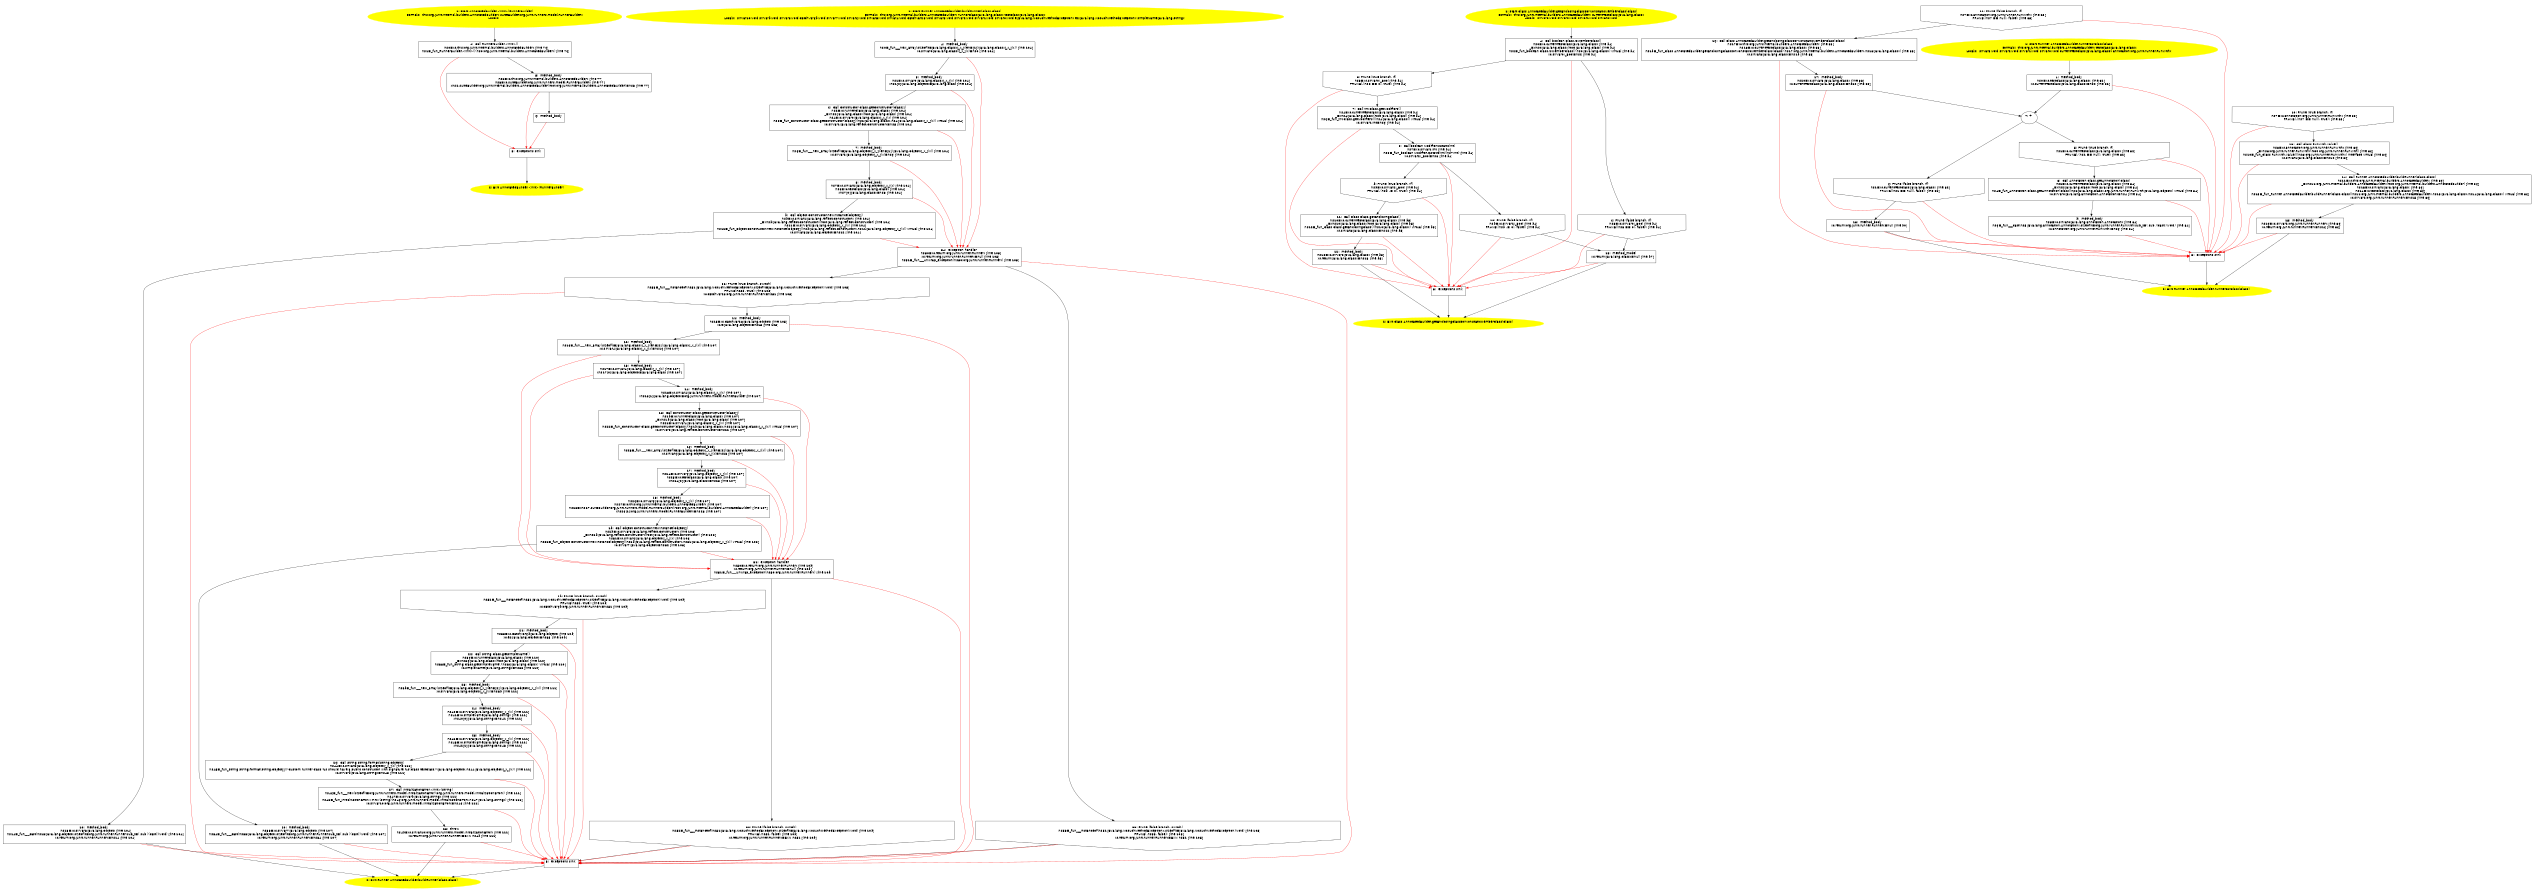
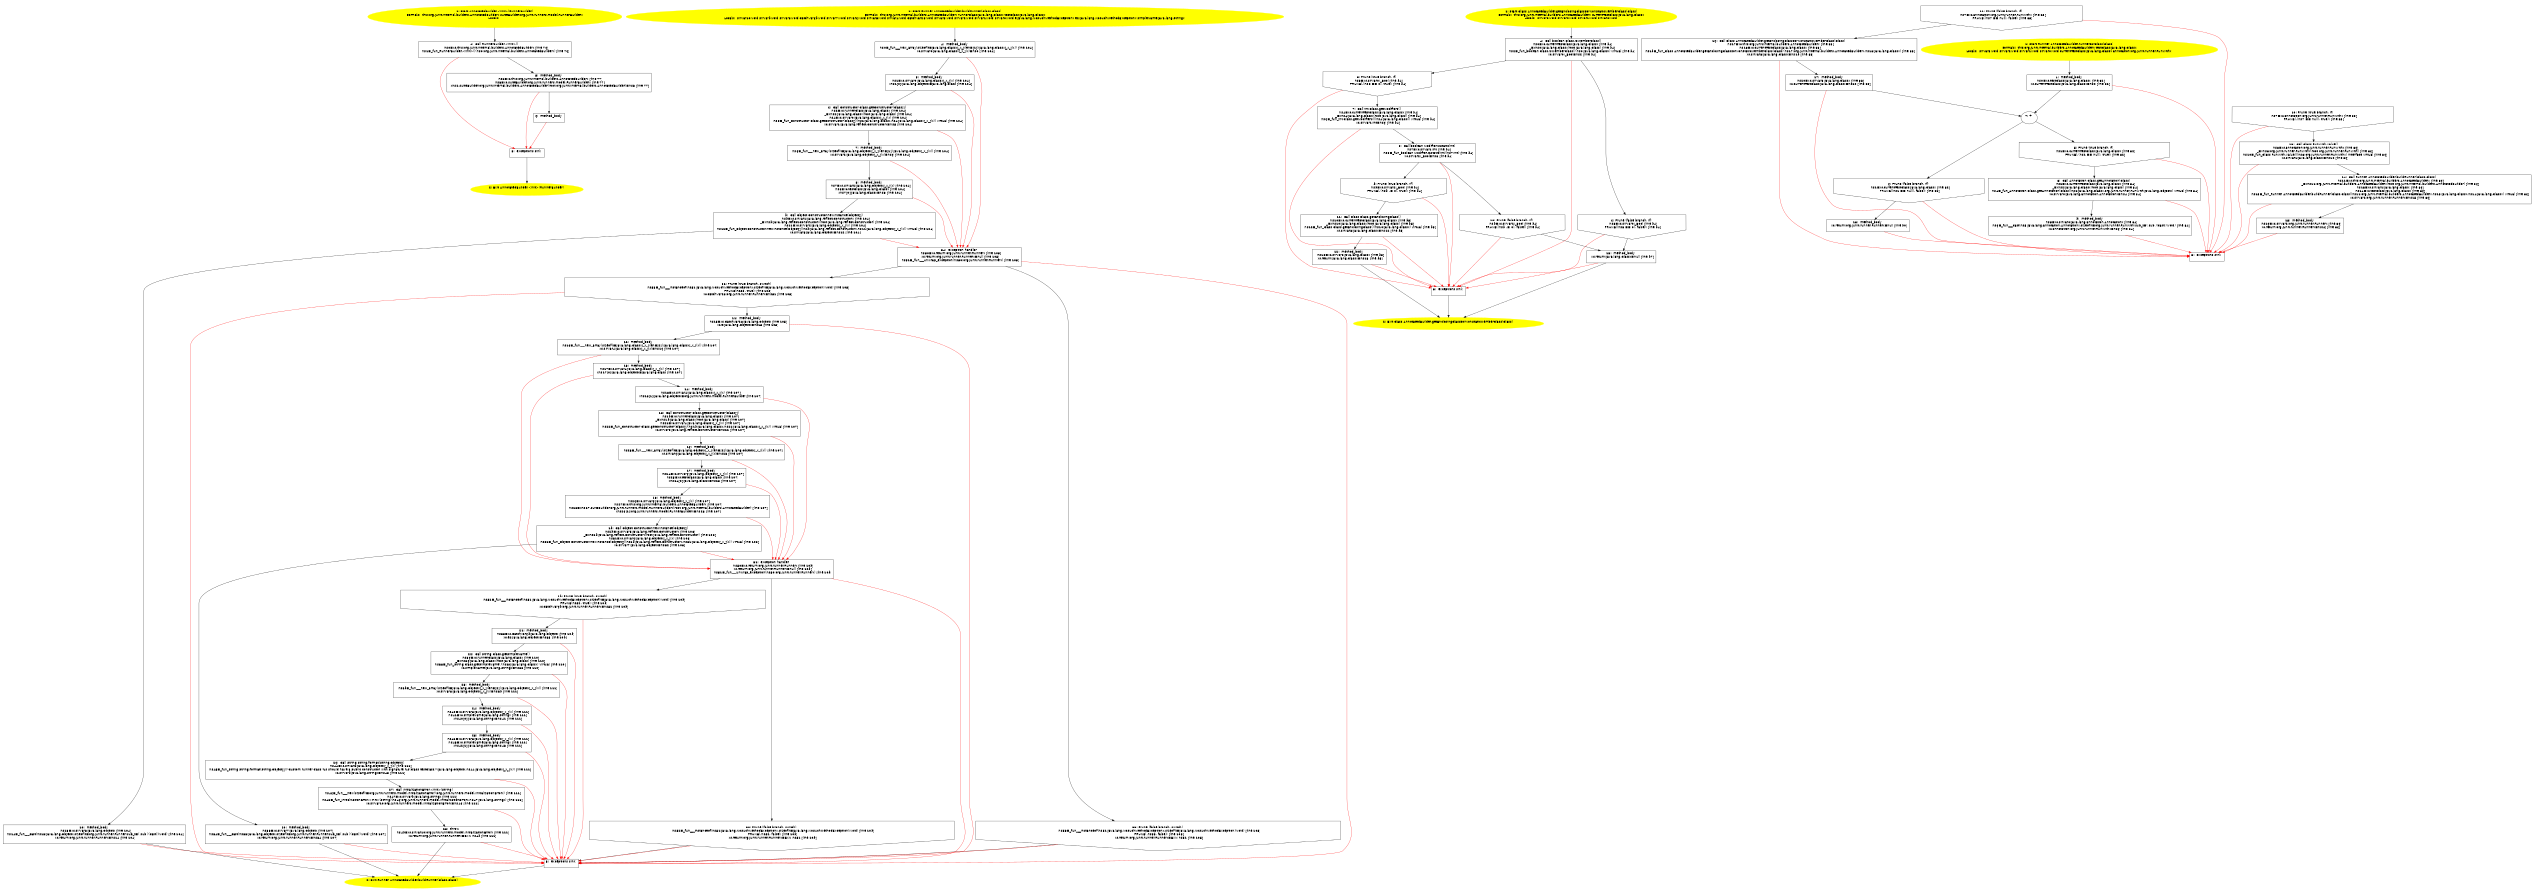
node "13:  method_model *&return:java.lang.Class*=null [line 97]": label "13:  method_model *&return:java.lang.Class*=null [line 97]" -> "13:  method_body *&return:java.lang.Class*=null [line 97]"
node "2: Exit Runner AnnotatedBuilder.runnerForClass(Class)": removed
